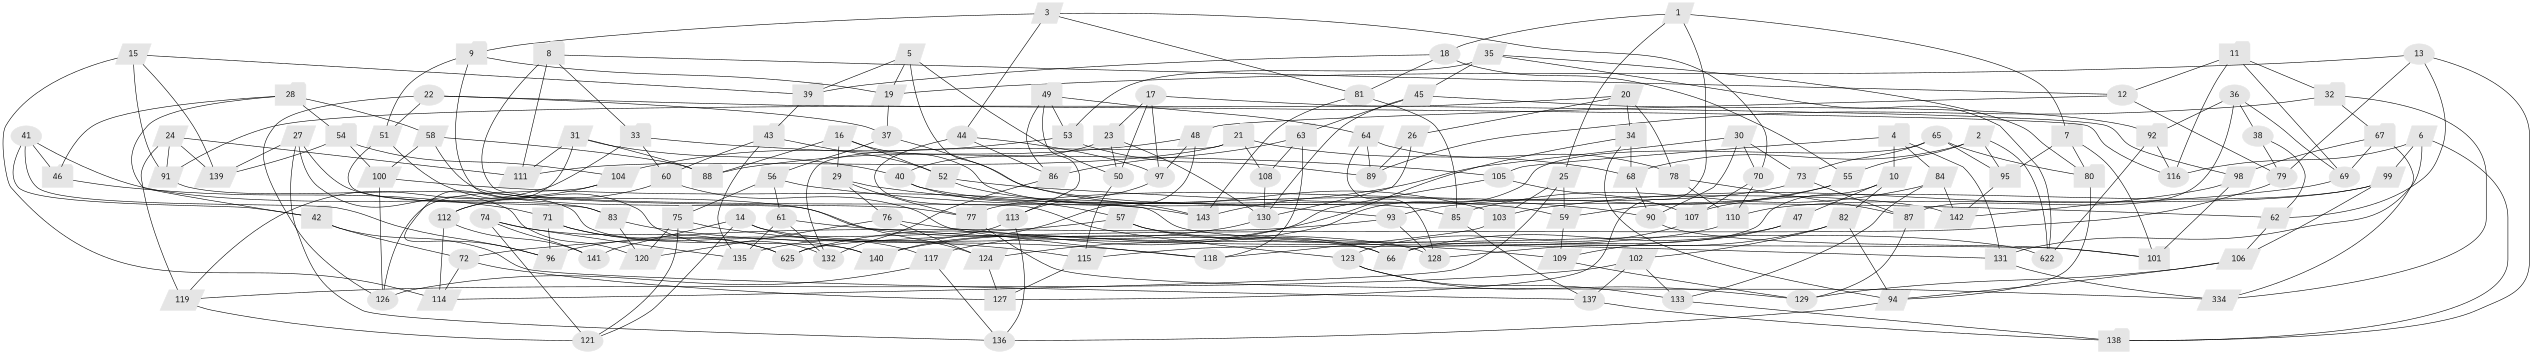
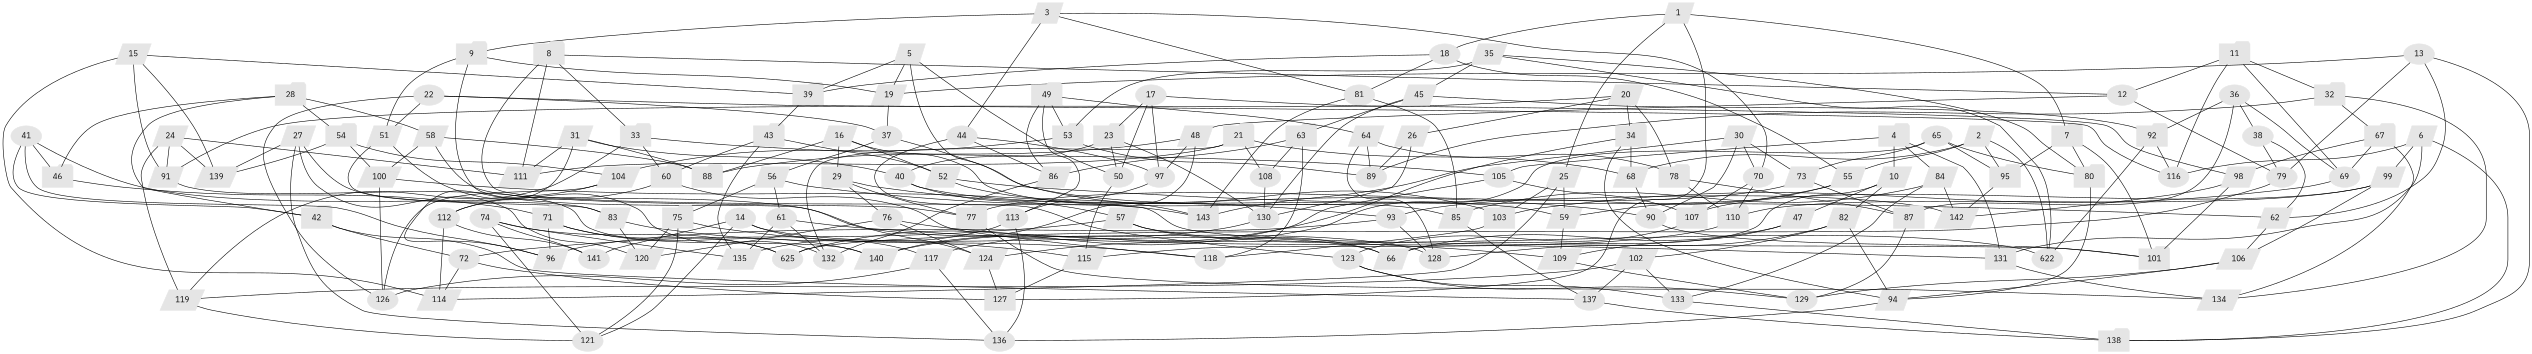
node "334": label "334" -> "134"
